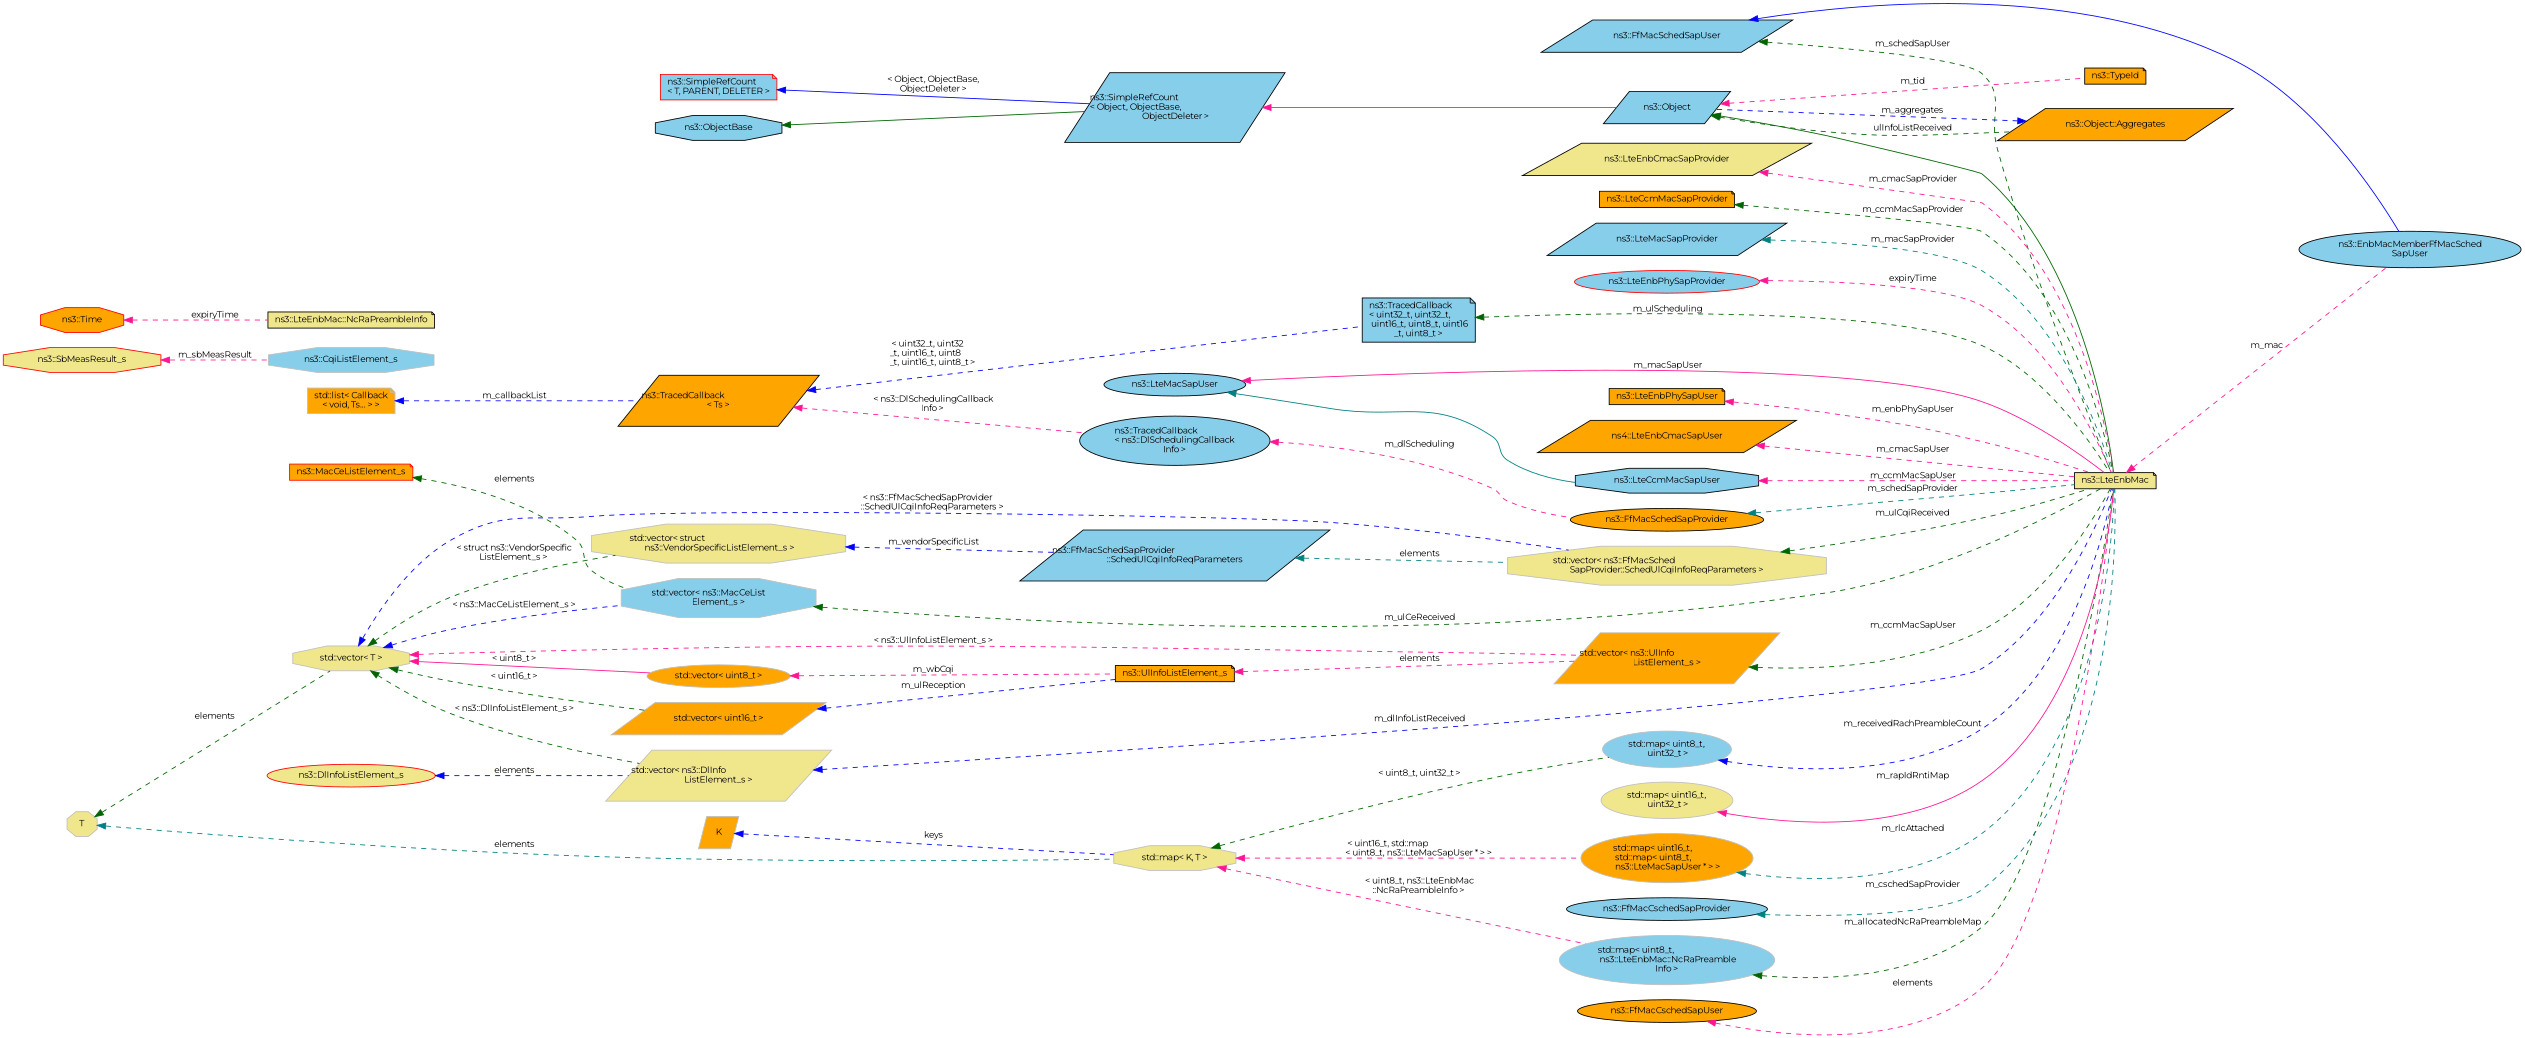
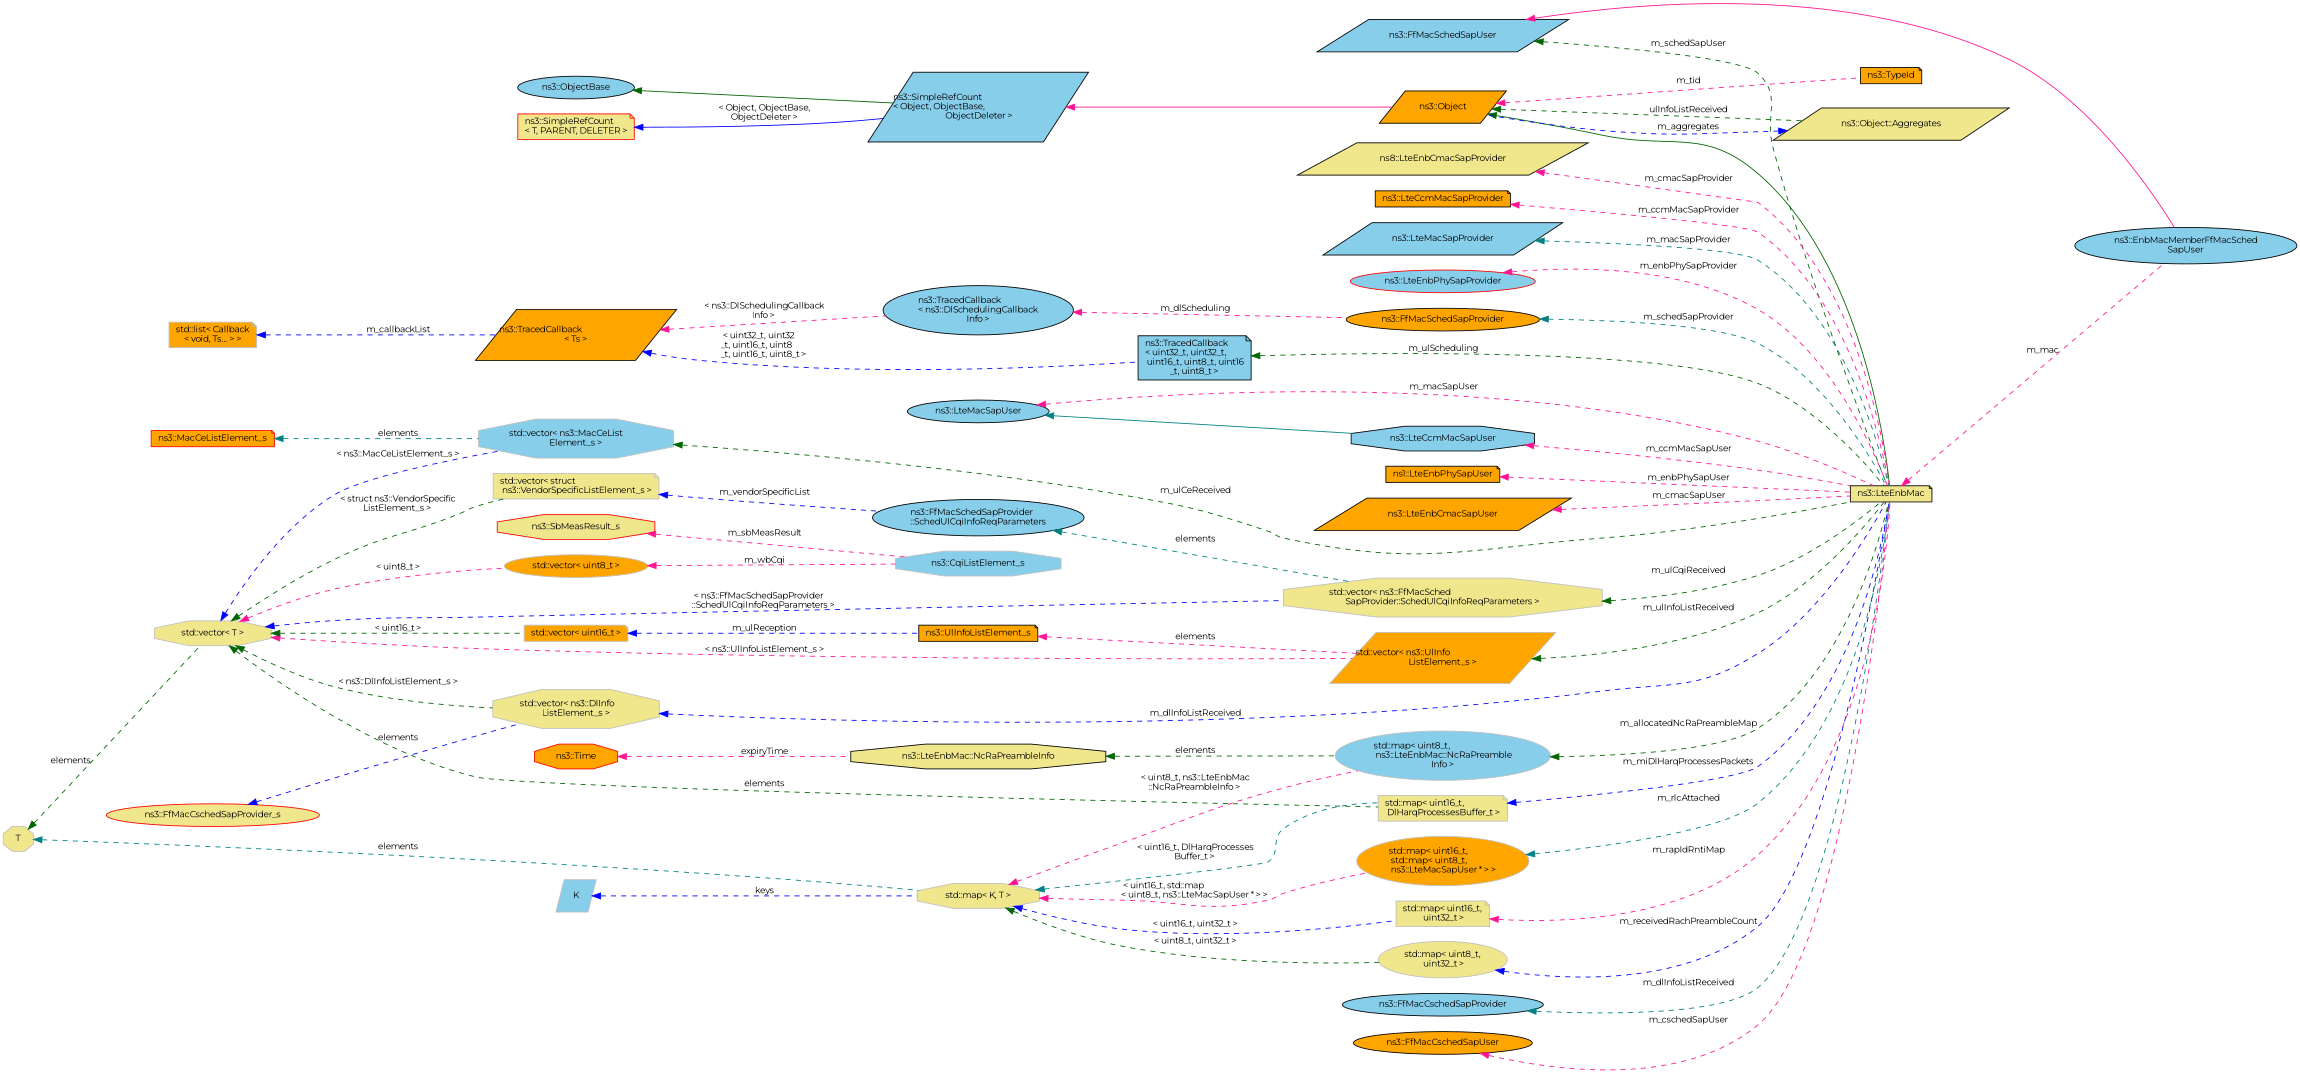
edge "ns3::EnbMacMemberFfMacSched SapUser" -> "ns3::FfMacSchedSapUser": color blue -> deeppink
node "ns3::SimpleRefCount < T, PARENT, DELETER >": fillcolor skyblue -> khaki
node "ns3::Object": fillcolor skyblue -> orange
node "ns3::Object::Aggregates": fillcolor orange -> khaki
node "ns3::ObjectBase": shape octagon -> ellipse
node "ns3::LteEnbCmacSapProvider": label "ns3::LteEnbCmacSapProvider" -> "ns8::LteEnbCmacSapProvider"
edge "ns3::LteEnbMac" -> "ns3::LteCcmMacSapProvider": color darkgreen -> deeppink
edge "ns3::LteEnbMac" -> "ns3::LteEnbPhySapProvider": label " expiryTime" -> " m_enbPhySapProvider"
node "ns3::LteEnbMac::NcRaPreambleInfo": shape note -> octagon
edge "ns3::LteEnbMac" -> "ns3::LteMacSapUser": style solid -> dashed
node "ns3::LteEnbPhySapUser": label "ns3::LteEnbPhySapUser" -> "ns1::LteEnbPhySapUser"
node "ns4::LteEnbCmacSapUser": label "ns4::LteEnbCmacSapUser" -> "ns3::LteEnbCmacSapUser"
edge "std::vector< ns3::MacCeList Element_s >" -> "ns3::MacCeListElement_s": color darkgreen -> teal
node "std::vector< struct ns3::VendorSpecificListElement_s >": shape octagon -> note
node "ns3::FfMacSchedSapProvider ::SchedUlCqiInfoReqParameters": shape parallelogram -> ellipse
edge "ns3::LteEnbMac" -> "std::vector< ns3::UlInfo ListElement_s >": label " m_ccmMacSapUser" -> " m_ulInfoListReceived"
edge "std::vector< uint8_t >" -> "std::vector< T >": style solid -> dashed
edge "ns3::UlInfoListElement_s" -> "std::vector< uint8_t >": now "ns3::CqiListElement_s" -> "std::vector< uint8_t >"
node "std::vector< uint16_t >": shape parallelogram -> note
node "std::map< uint8_t, uint32_t >": fillcolor skyblue -> khaki
edge "std::map< uint8_t, ns3::LteEnbMac::NcRaPreamble Info >" -> "ns3::LteEnbMac::NcRaPreambleInfo": added, label "elements"
edge "ns3::LteEnbMac" -> "std::map< uint16_t, uint32_t >": style solid -> dashed
node "ns3::DlInfoListElement_s": label "ns3::DlInfoListElement_s" -> "ns3::FfMacCschedSapProvider_s"
node "std::vector< ns3::DlInfo ListElement_s >": shape parallelogram -> octagon
node "std::map< uint16_t, uint32_t >": shape ellipse -> note
node "std::map< uint16_t, DlHarqProcessesBuffer_t >": added
node "K": fillcolor orange -> skyblue
edge "ns3::LteEnbMac" -> "ns3::FfMacCschedSapProvider": label " m_cschedSapProvider" -> " m_dlInfoListReceived"
edge "std::map< uint16_t, uint32_t >" -> "std::map< K, T >": added, label "< uint16_t, uint32_t >"
edge "ns3::LteEnbMac" -> "ns3::FfMacCschedSapUser": label " elements" -> " m_cschedSapUser"
